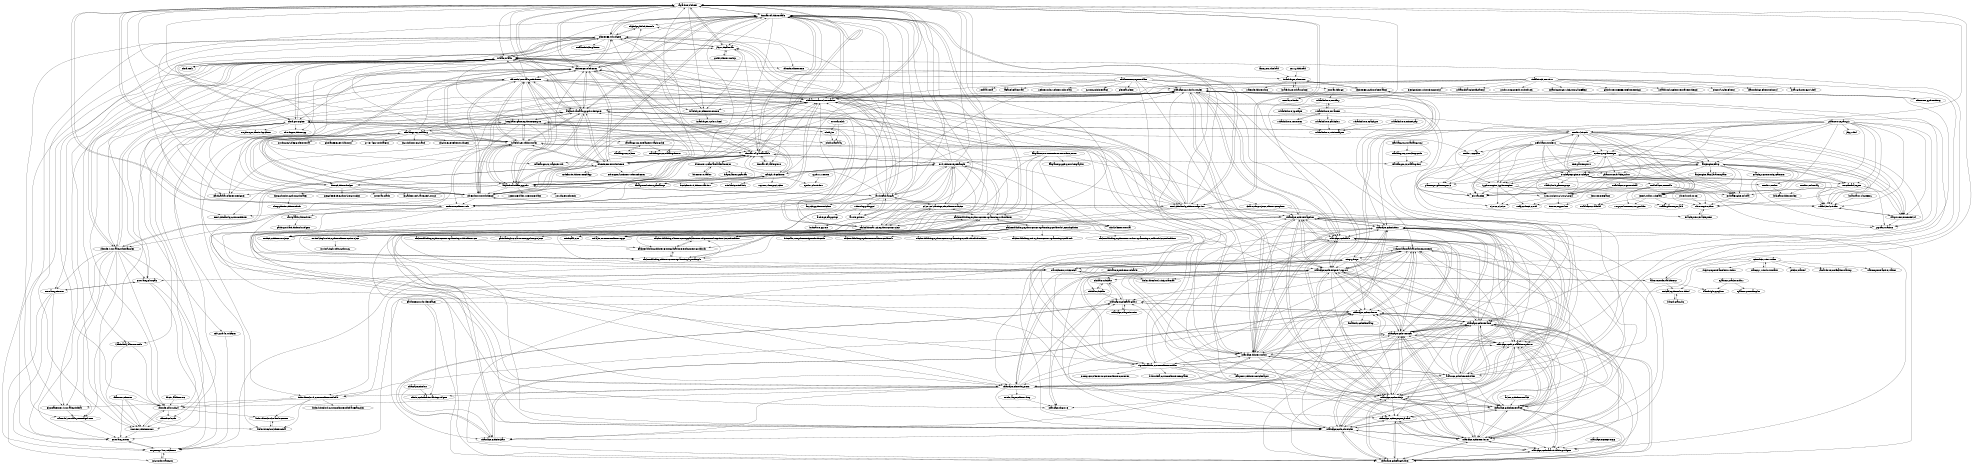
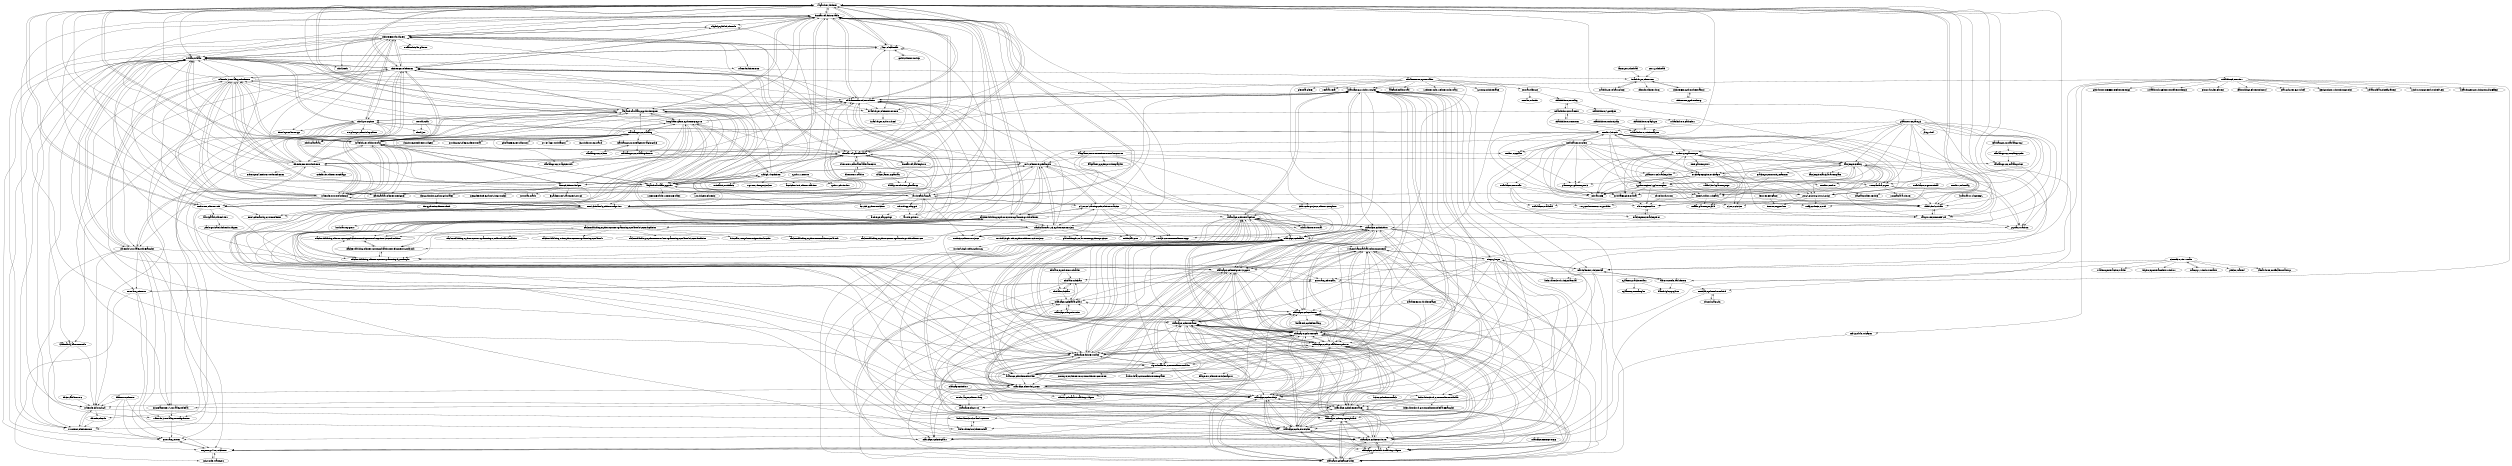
node "wmcnamara/viewer": added
